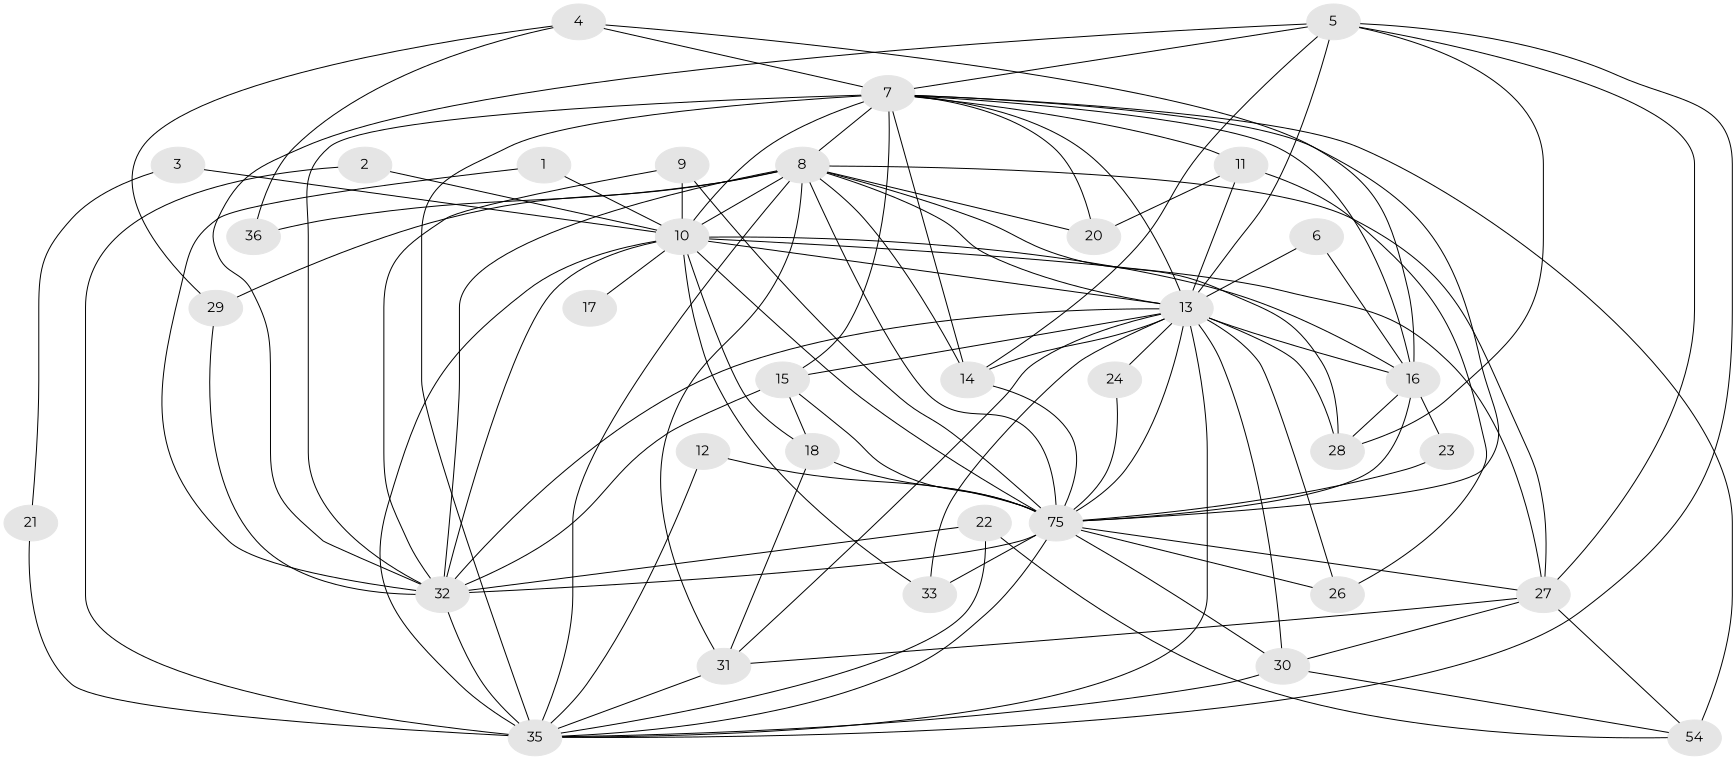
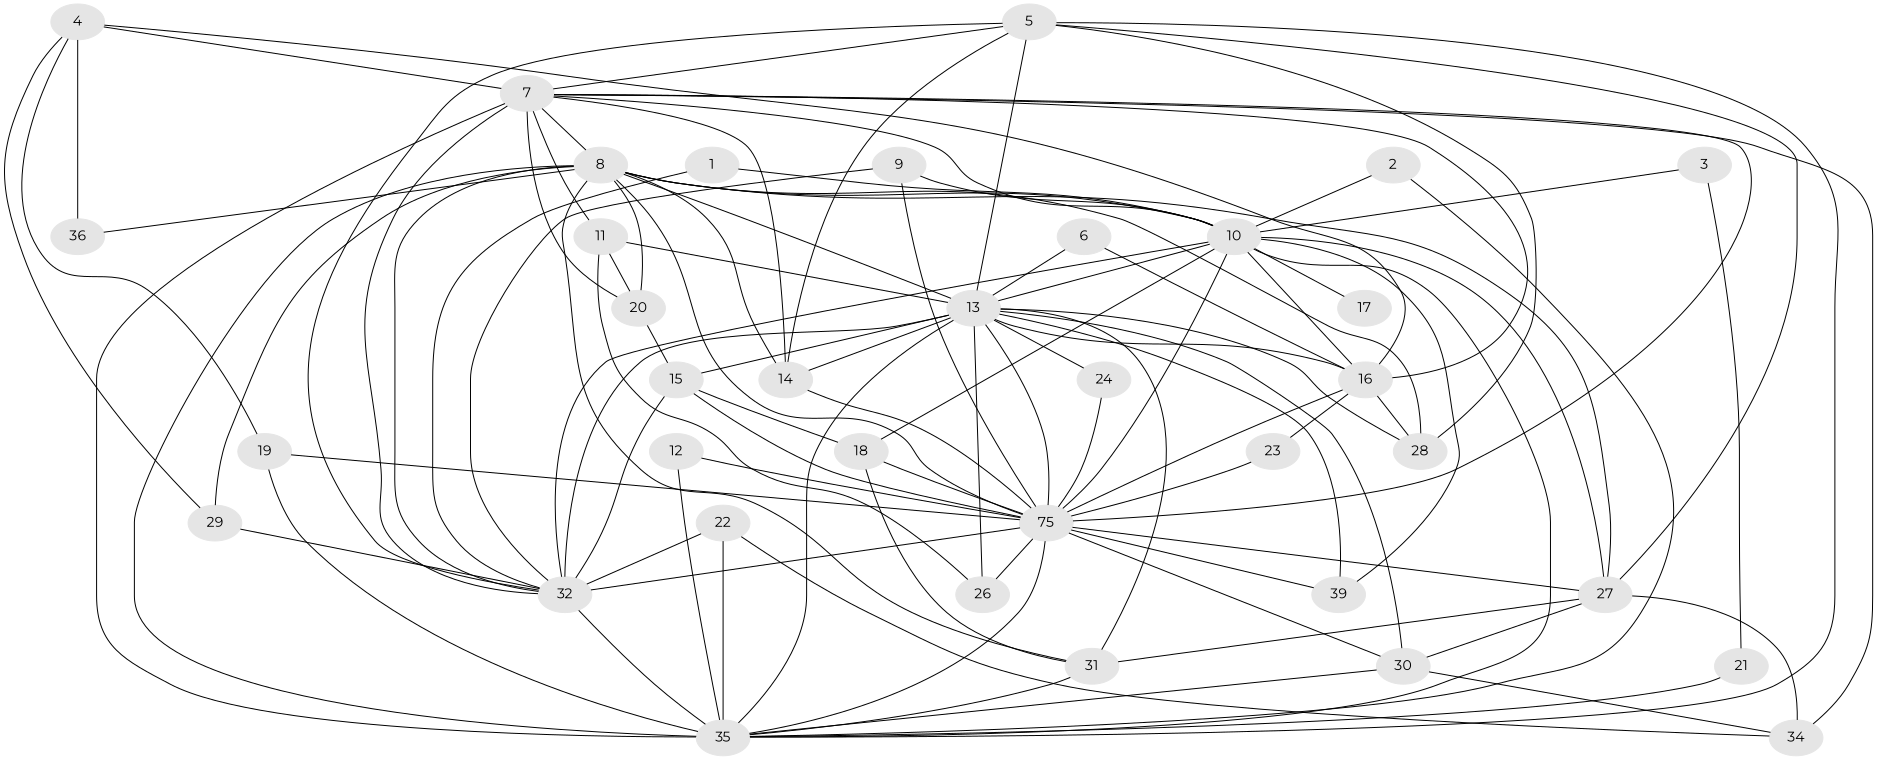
edge "7" -- "13": removed
edge "7" -- "15": now "20" -- "15"
node "19": added
node "33": label "33" -> "39"
node "54": label "54" -> "34"
